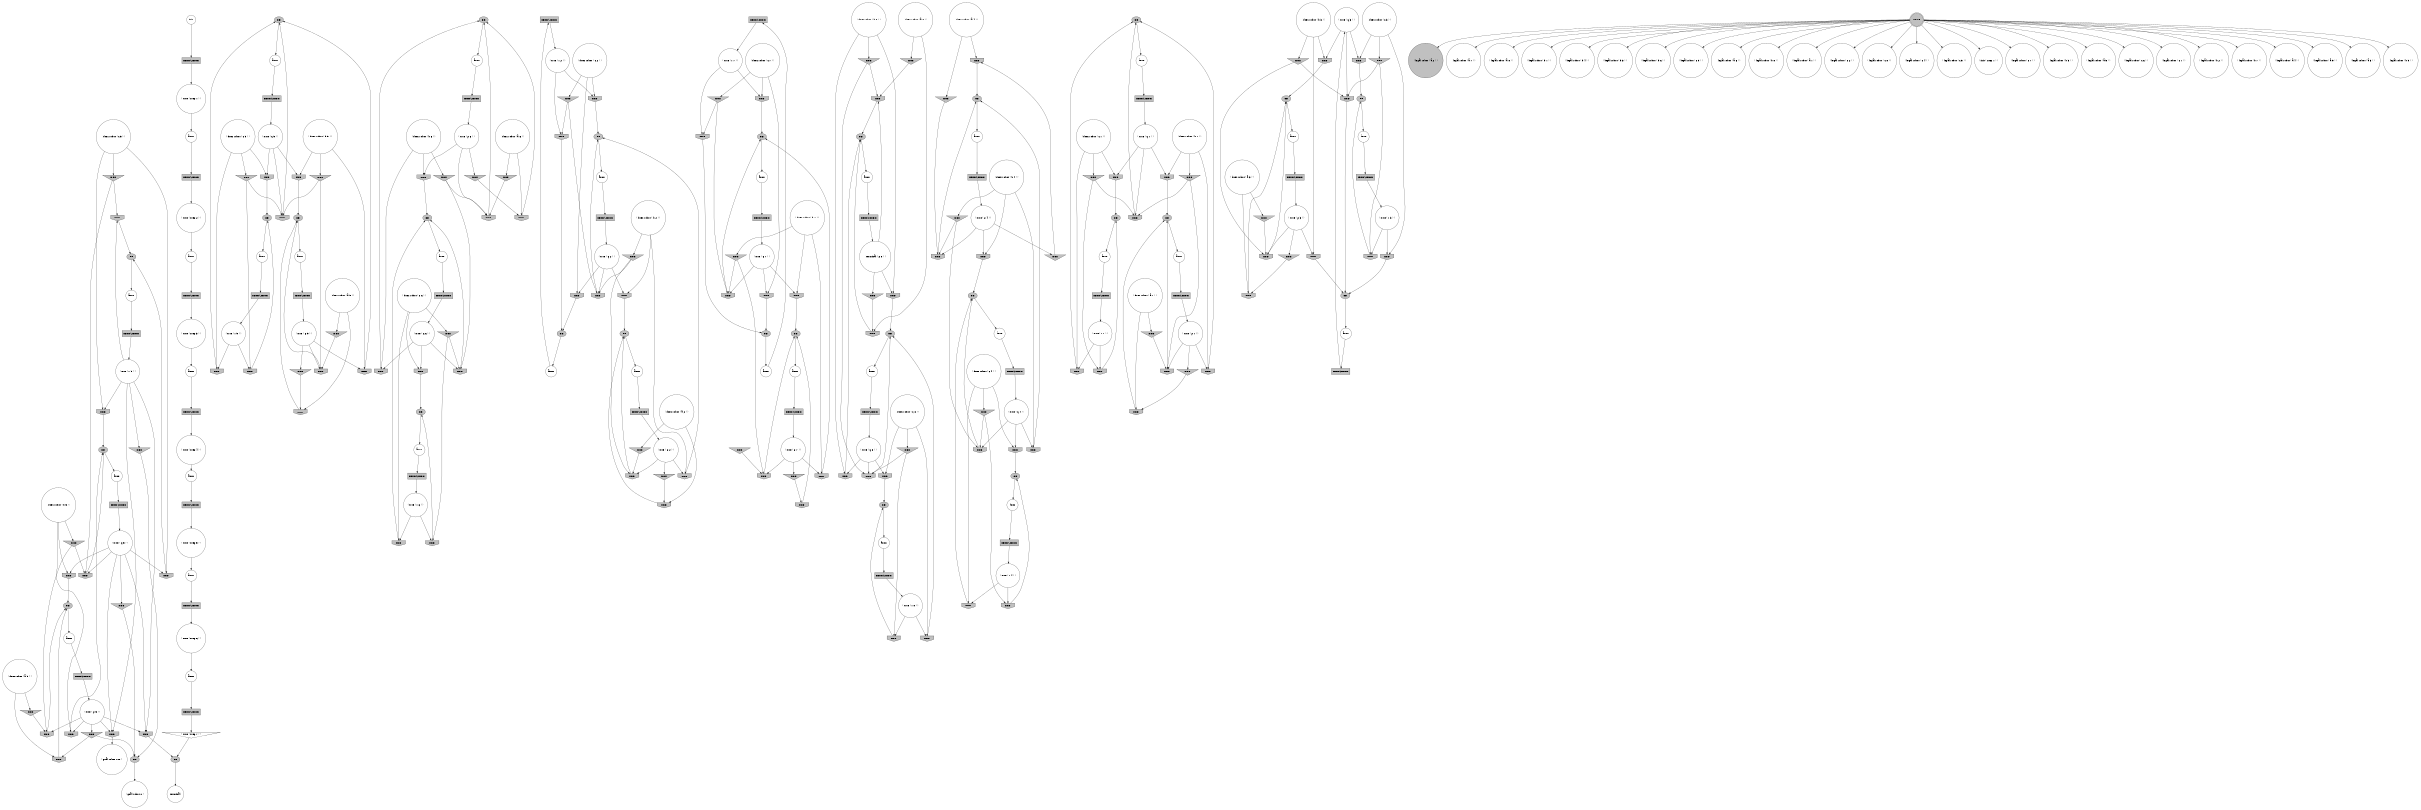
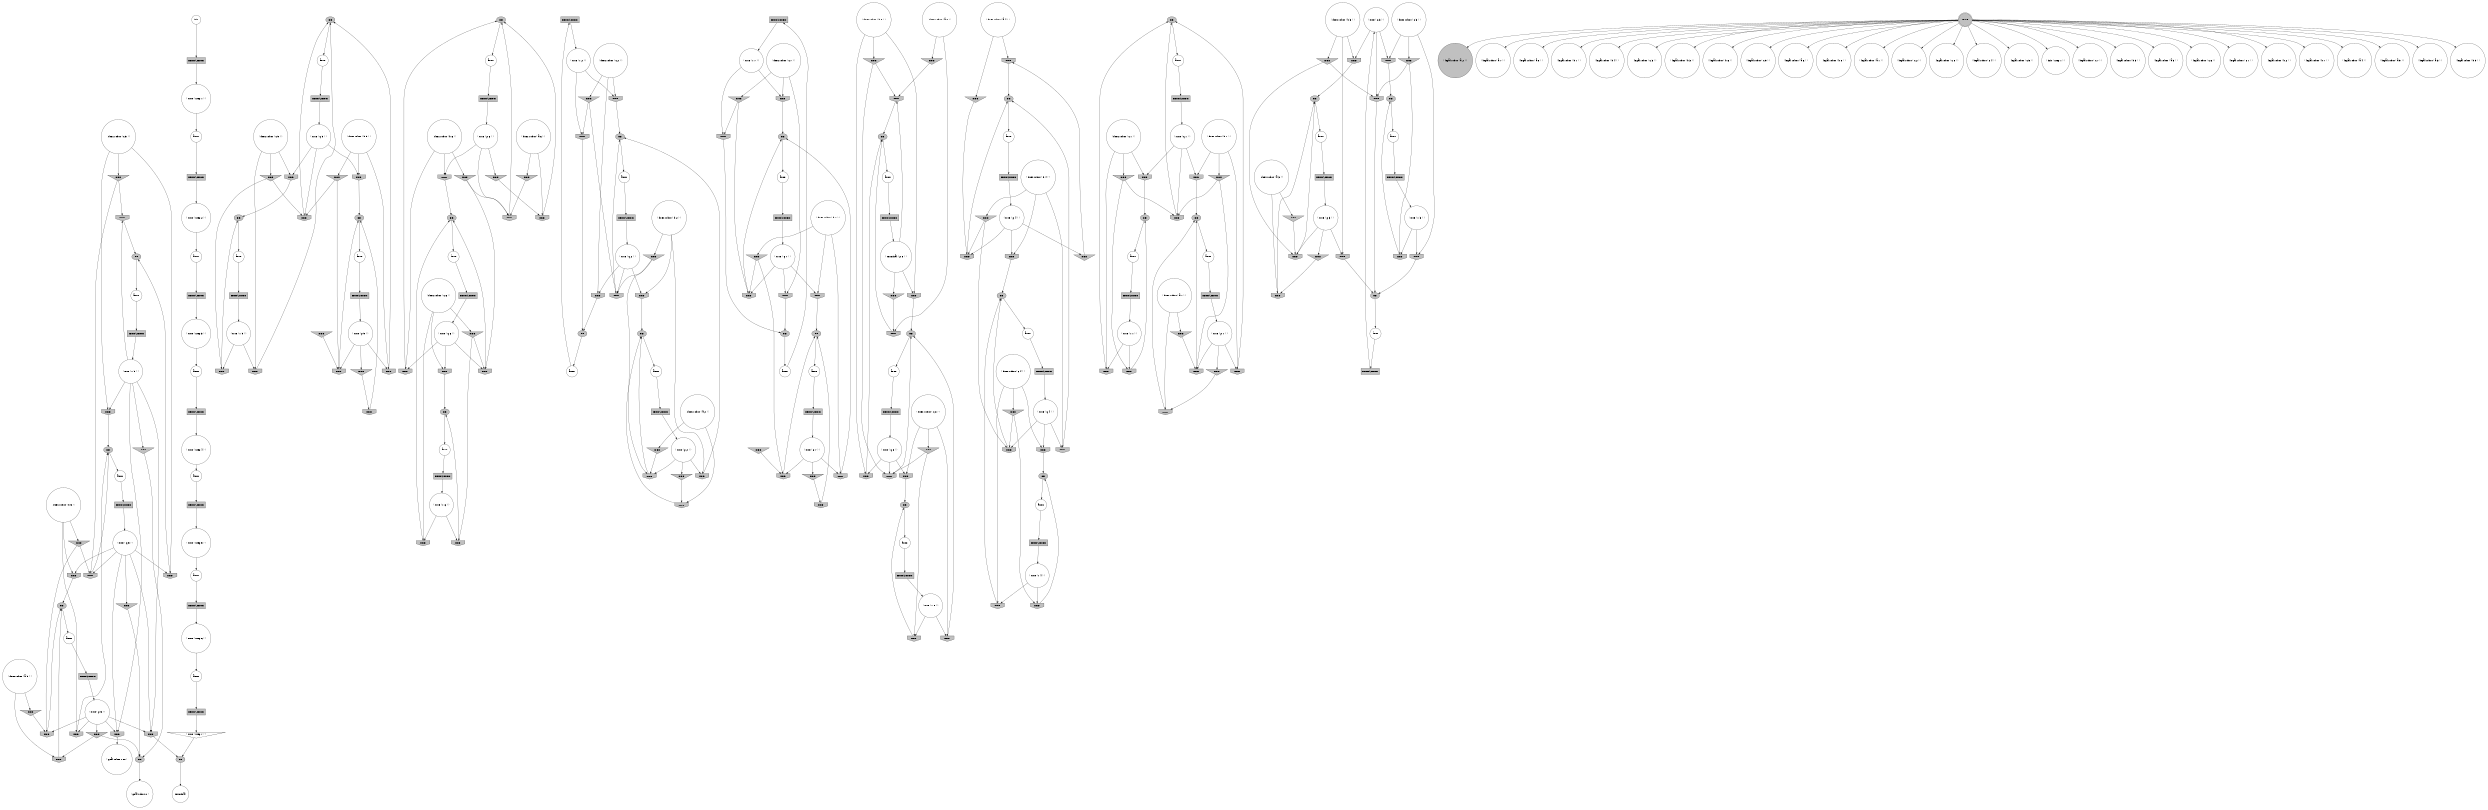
node "( legal robot ( c 3 ) )": added
node "( does robot ( a 9 ) )": removed
